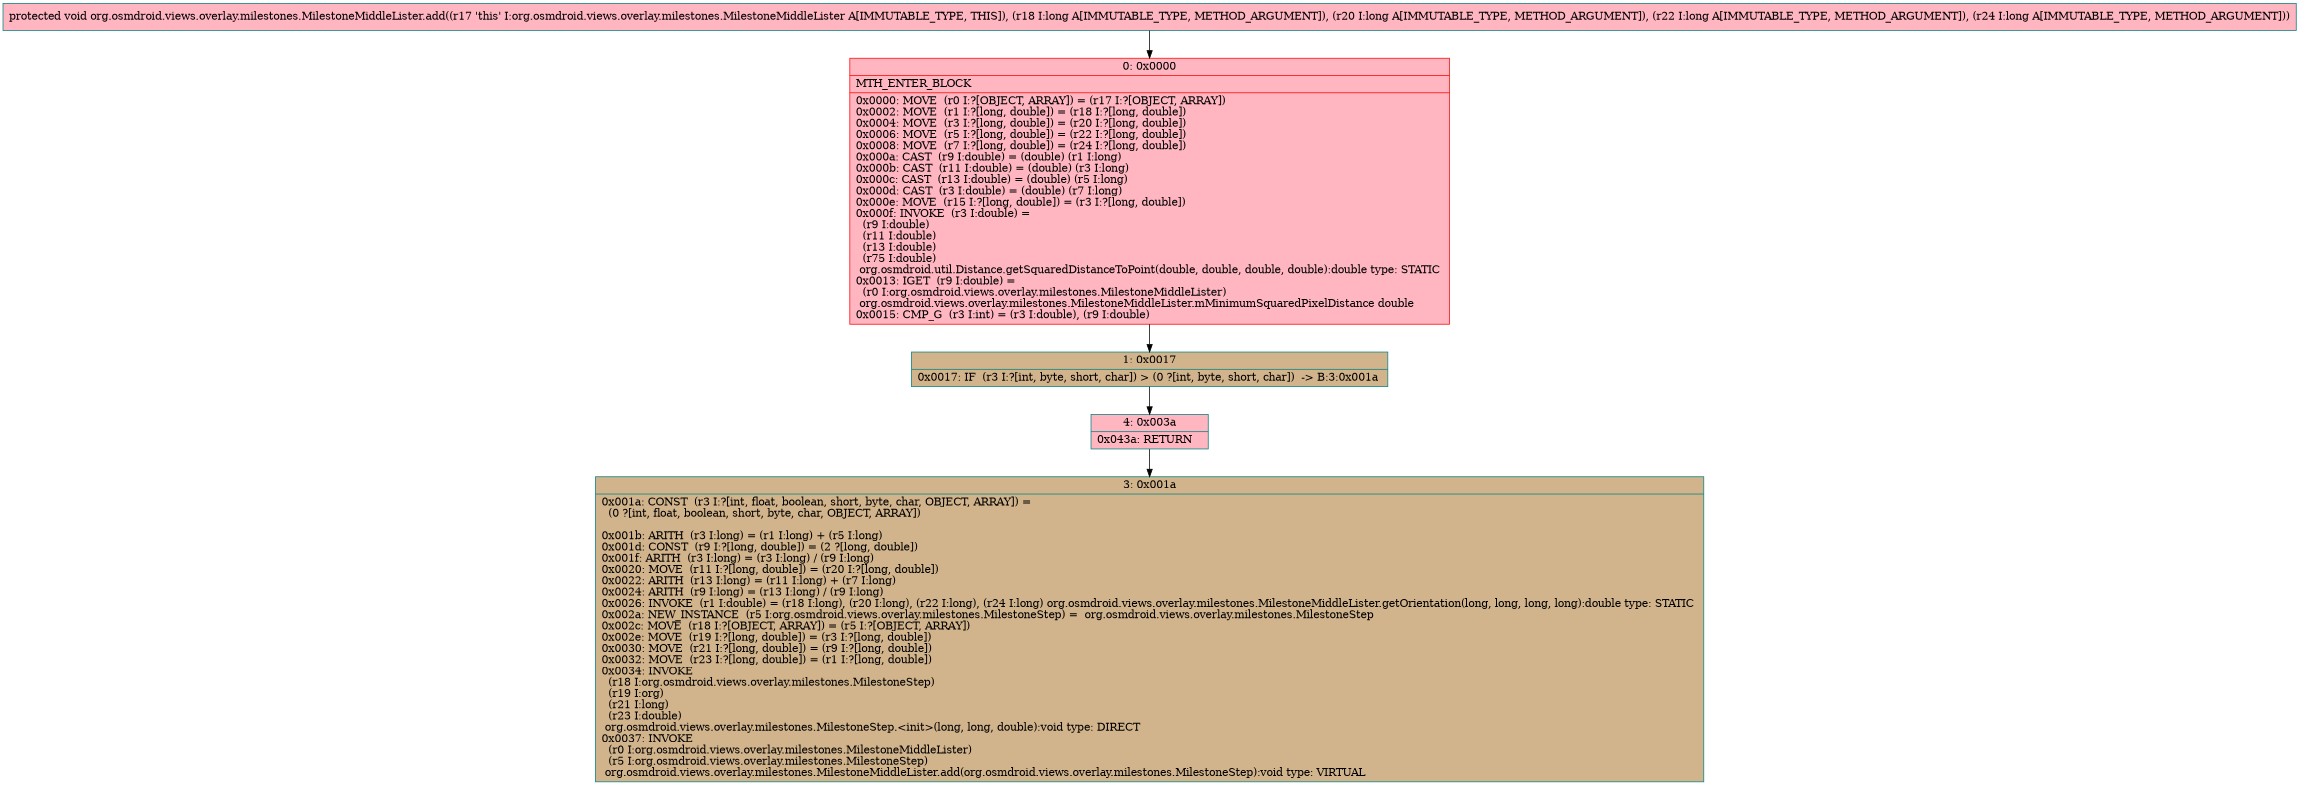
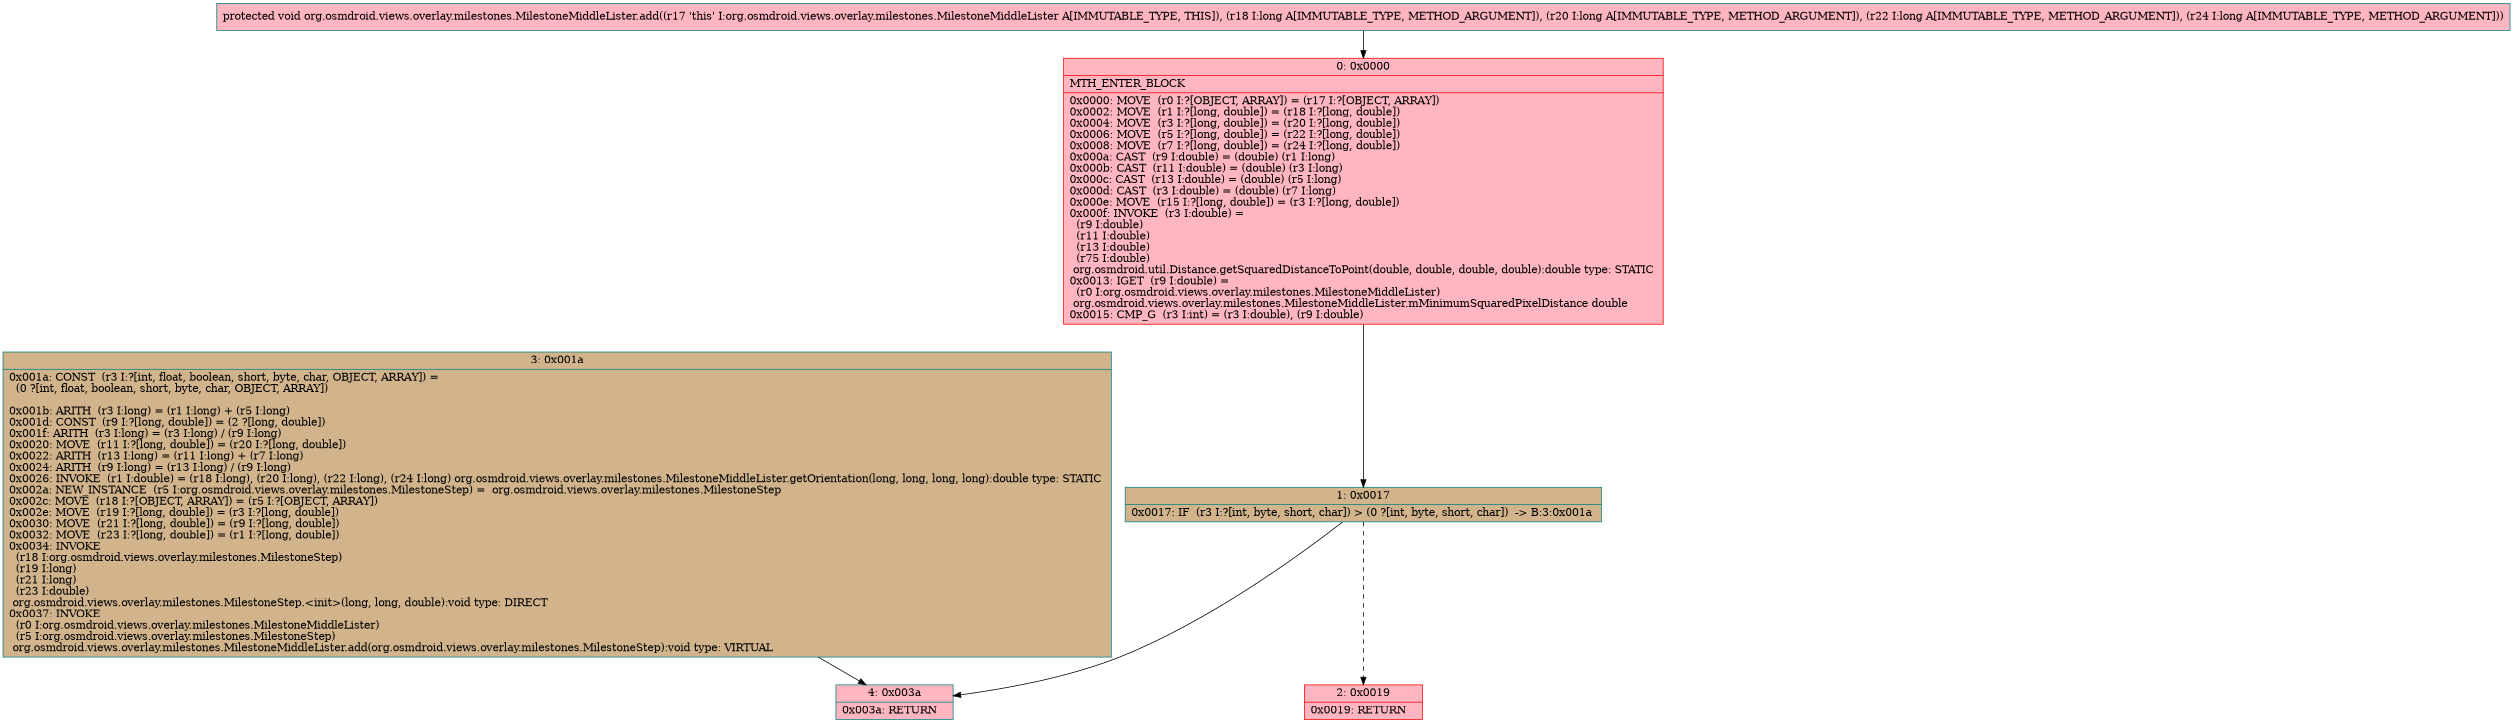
node "4: 0x003a": text "0x043a: RETURN" -> "0x003a: RETURN"
edge "4: 0x003a" -> "3: 0x001a": reversed
node "3: 0x001a": text "(r19 I:org)" -> "(r19 I:long)"
node "2: 0x0019": added
